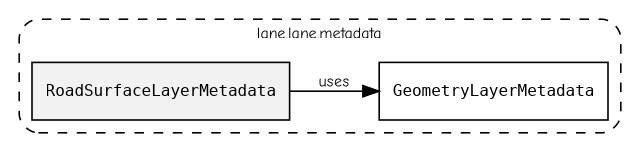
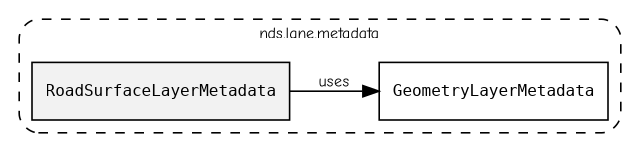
cluster "lane.lane.metadata": label "lane.lane.metadata" -> "nds.lane.metadata"
